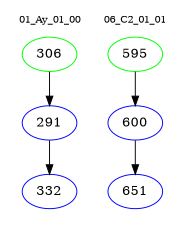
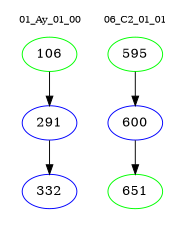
node "306": label "306" -> "106"
node "651": color blue -> green
